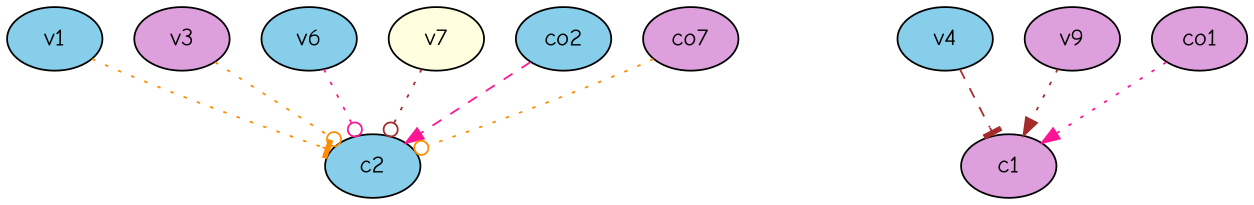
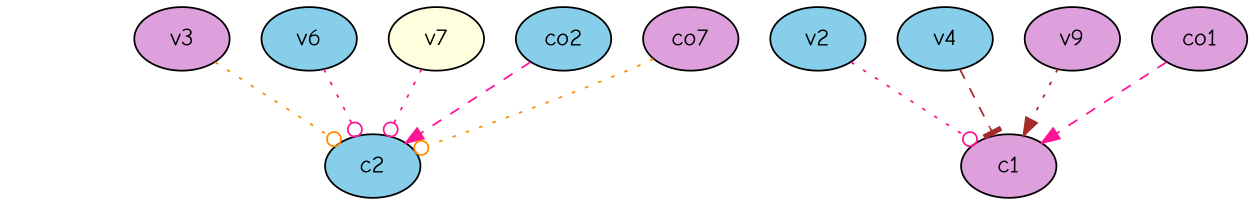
node "v1": removed
node "v2": added
edge "v7" -> "c2": color brown -> deeppink
edge "co1" -> "c1": style dotted -> dashed
